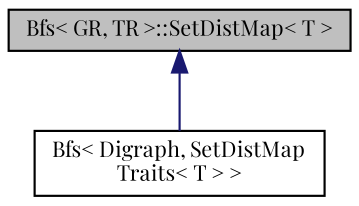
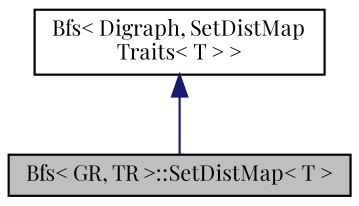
edge "Bfs< Digraph, SetDistMap Traits< T > >" -> "Bfs< GR, TR >::SetDistMap< T >": reversed
